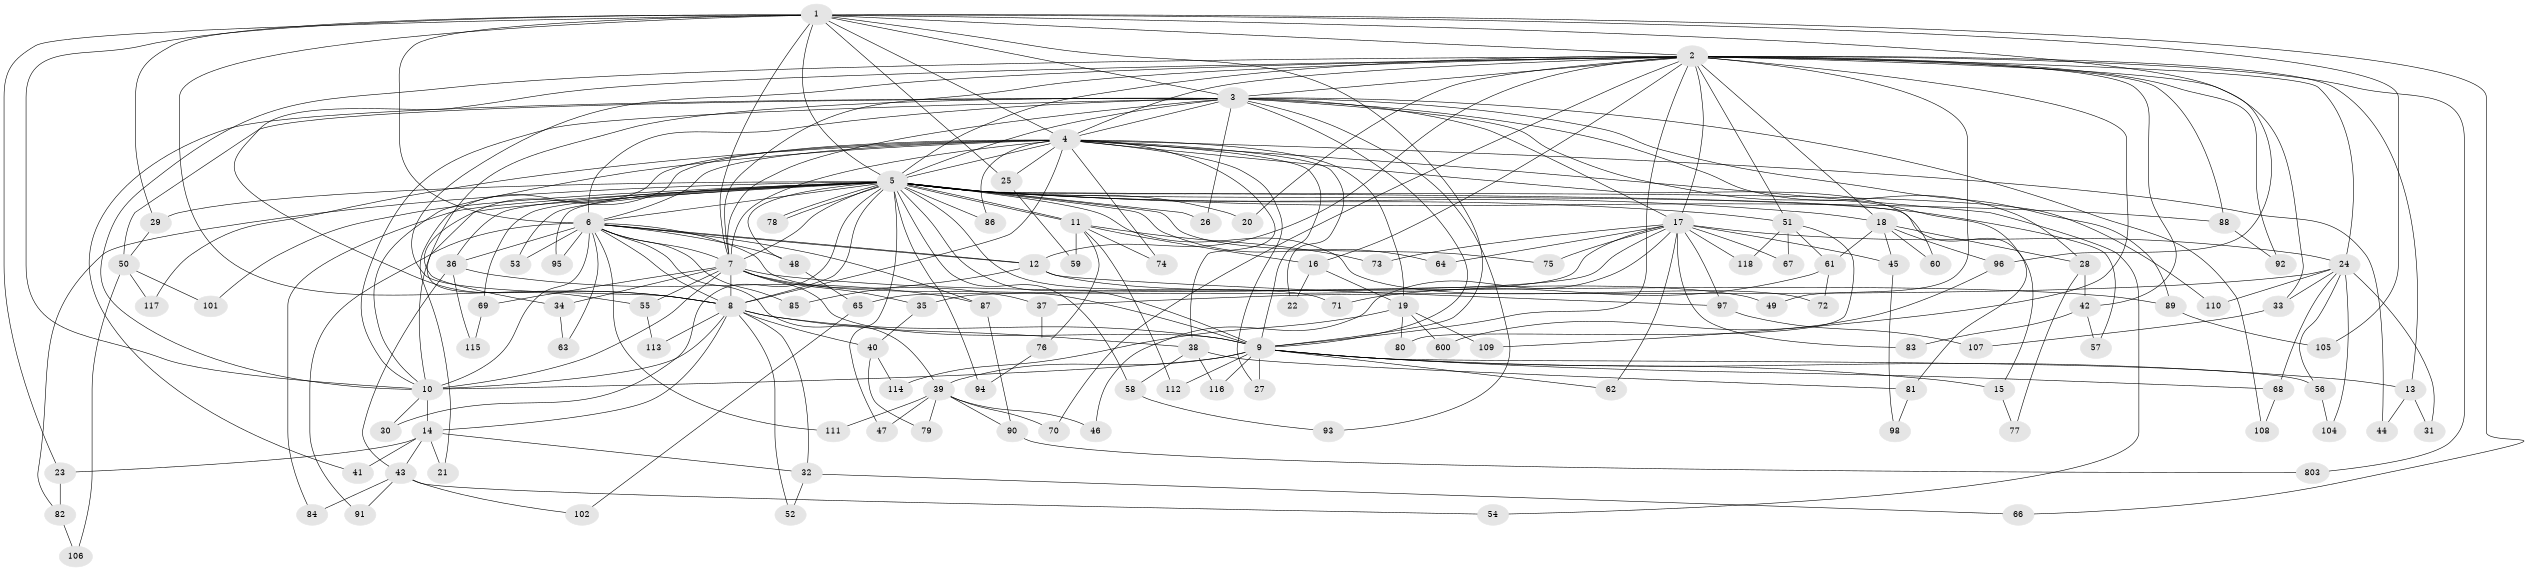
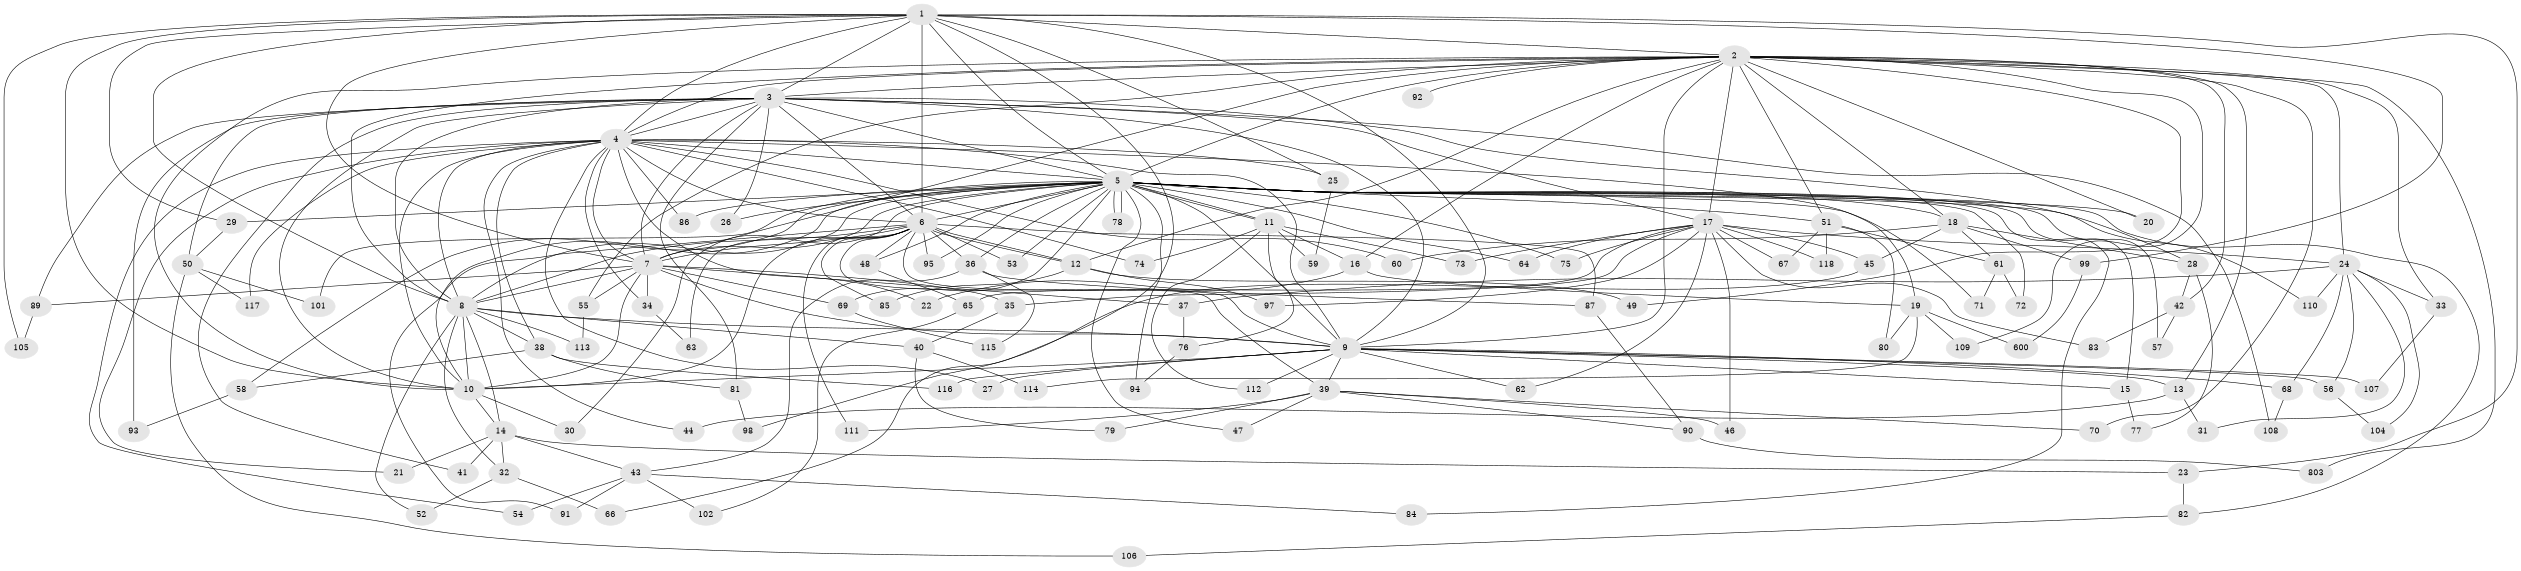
node "88": removed
node "96": label "96" -> "99"
edge "97" -- "107": now "9" -- "107"
